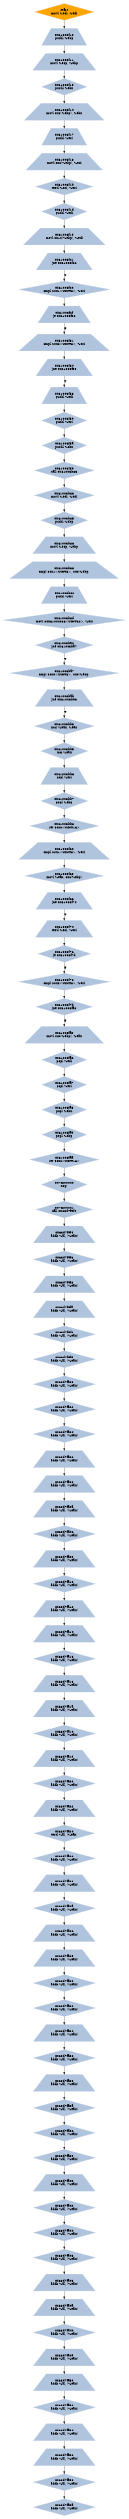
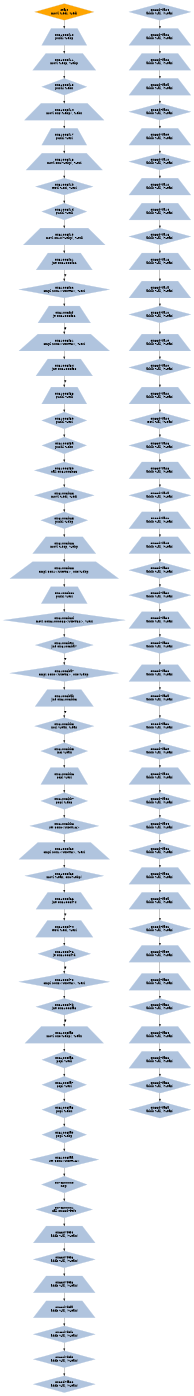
node "0x63d7fa02 addb %al, (%eax)": removed
